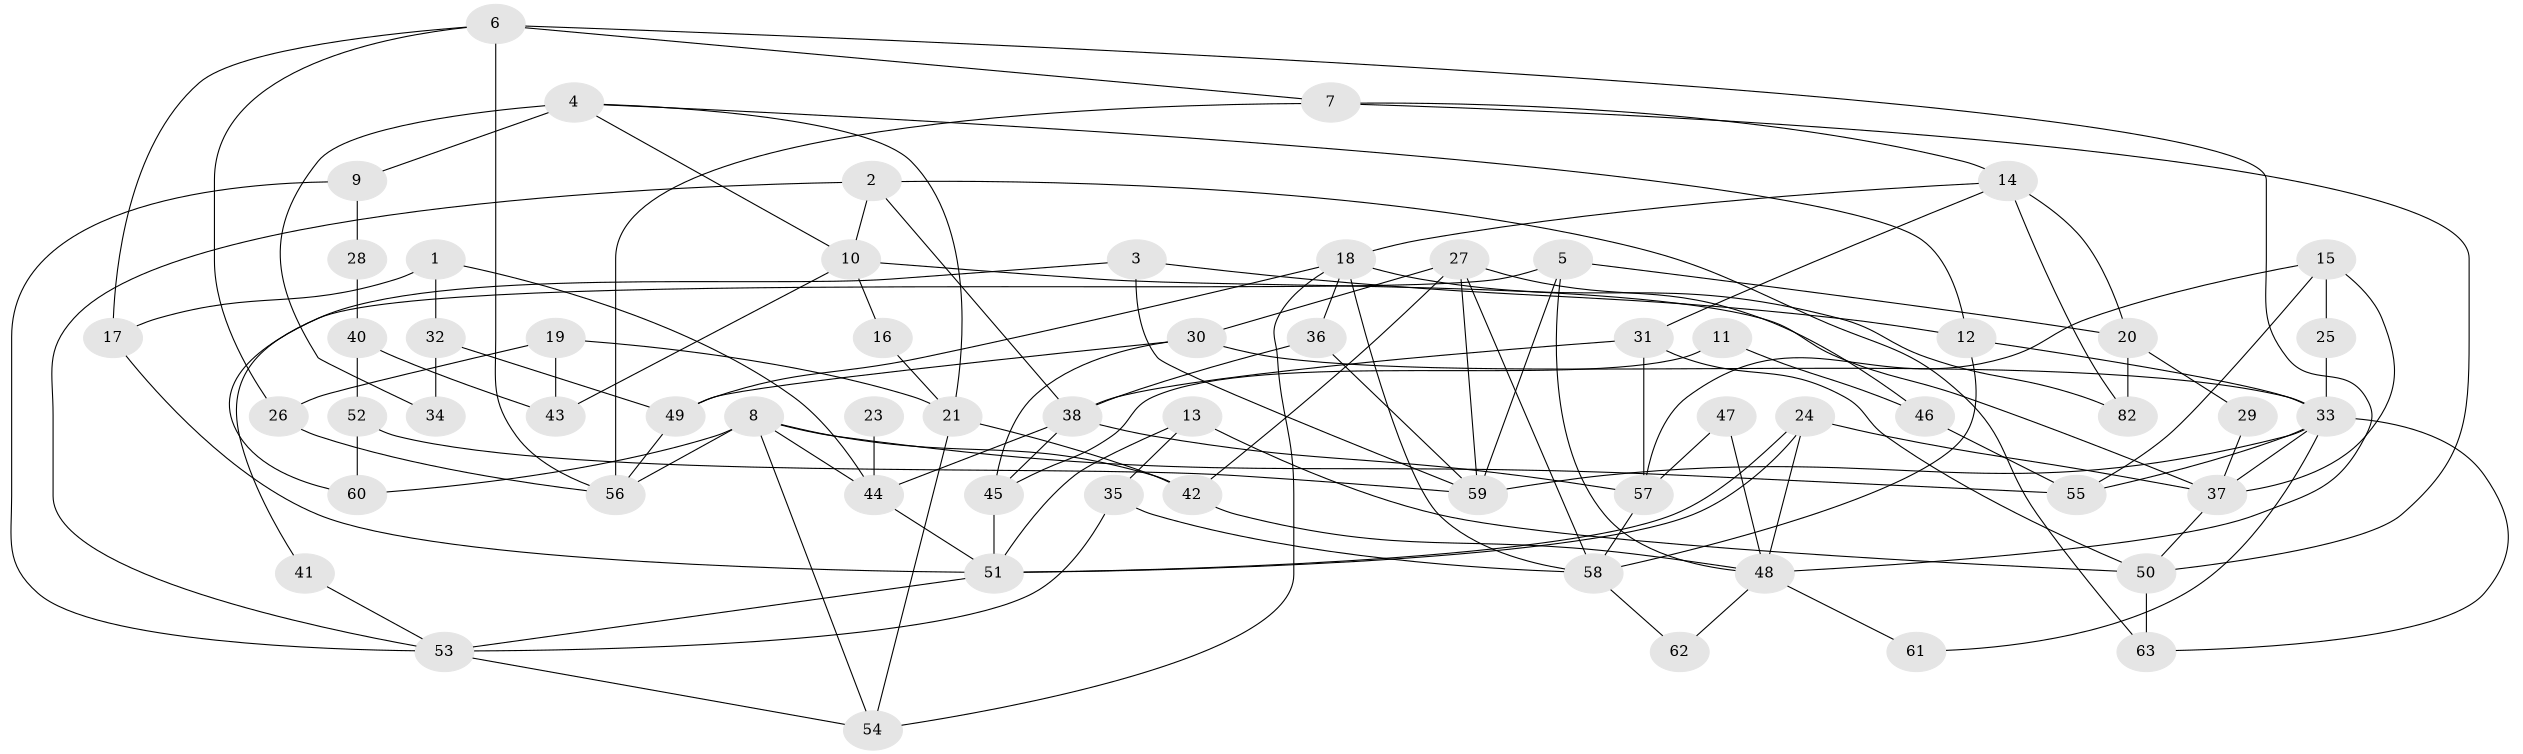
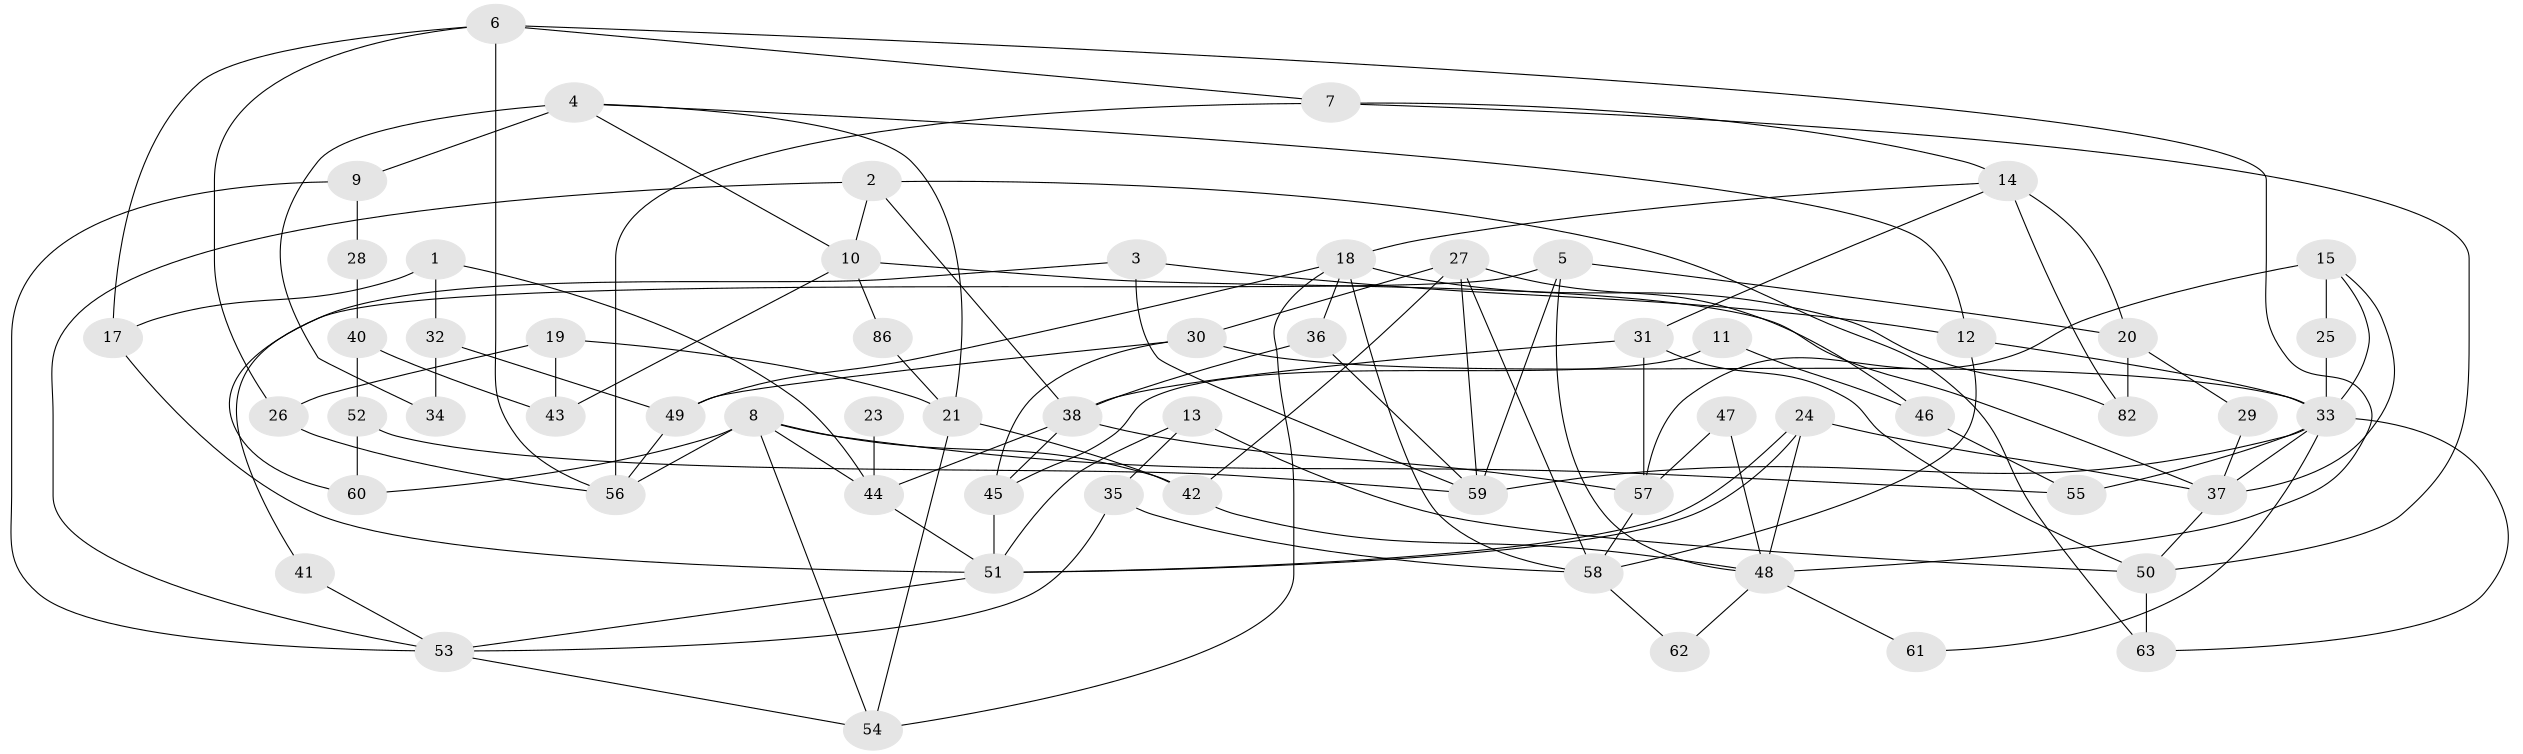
node "16": label "16" -> "86"
edge "15" -- "55": now "15" -- "33"
